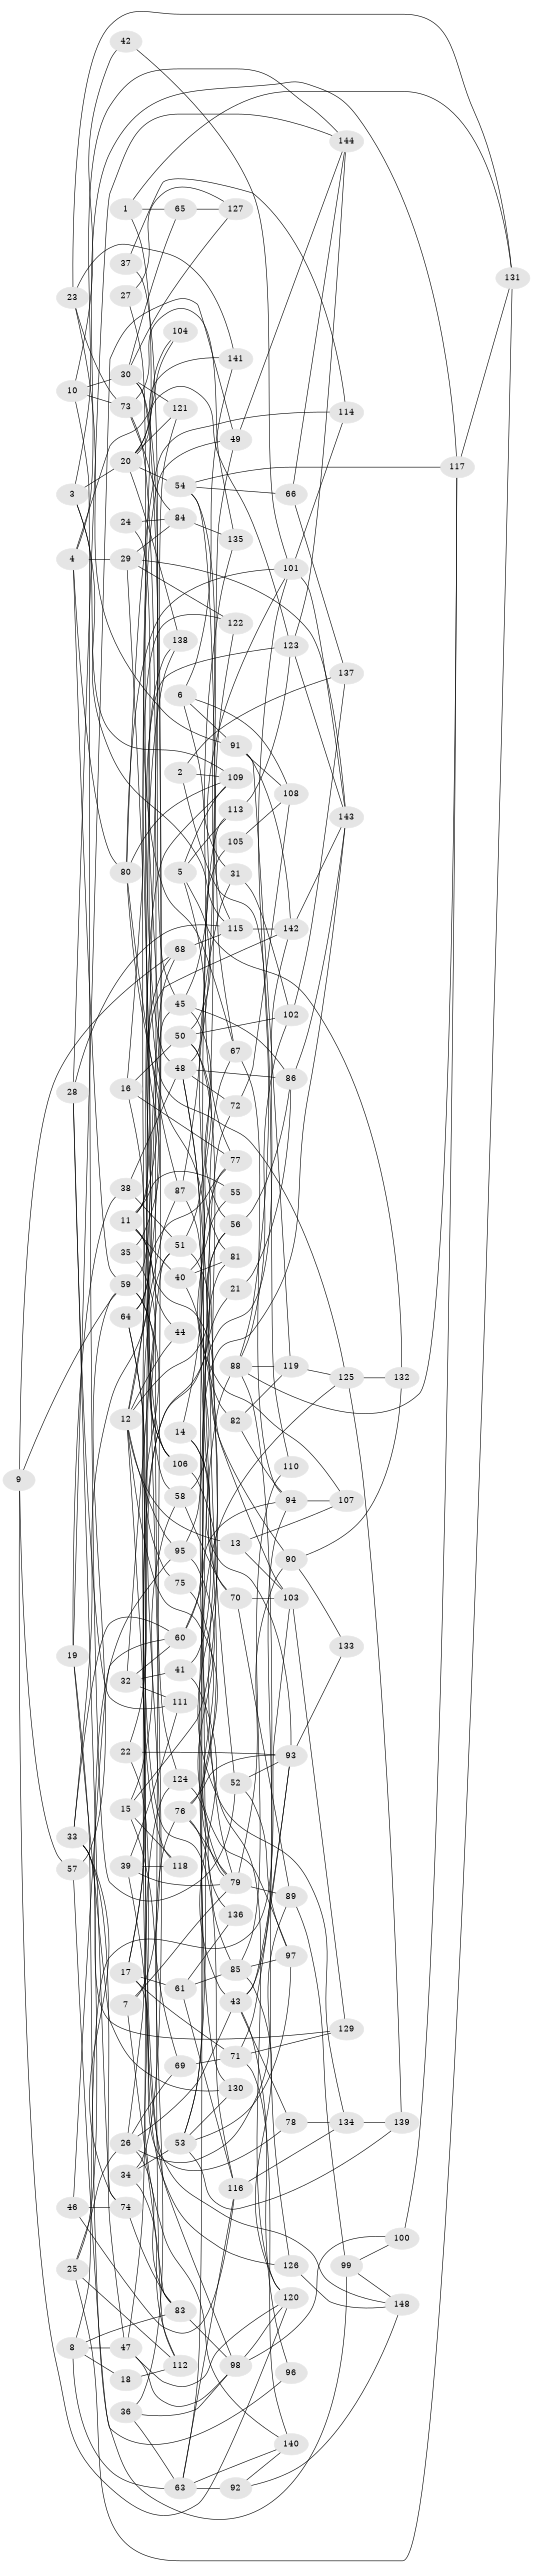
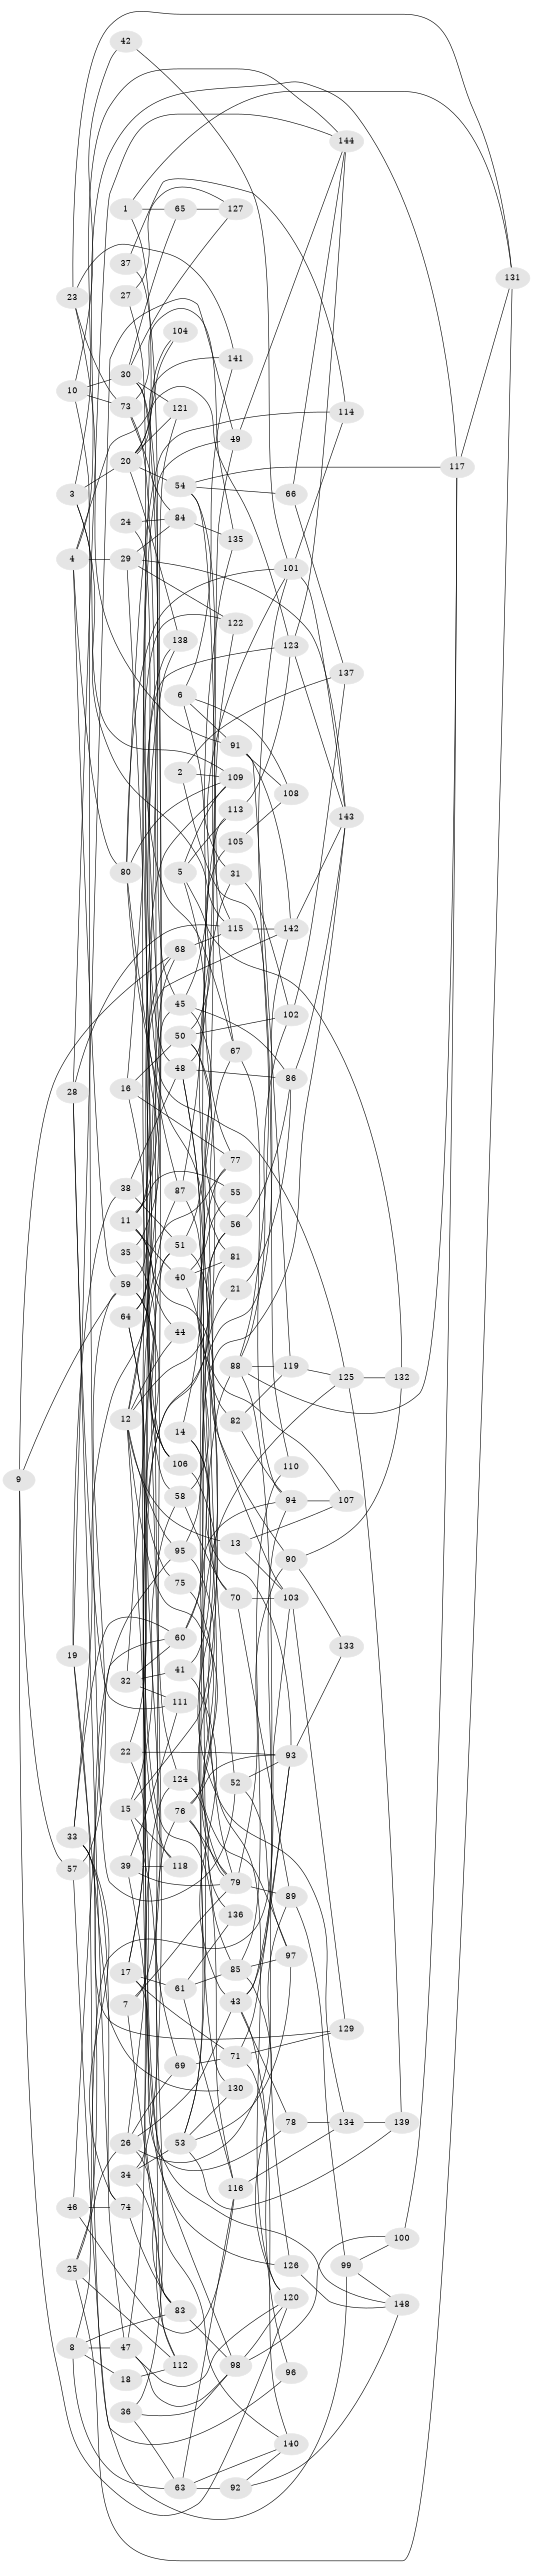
node "72": removed
